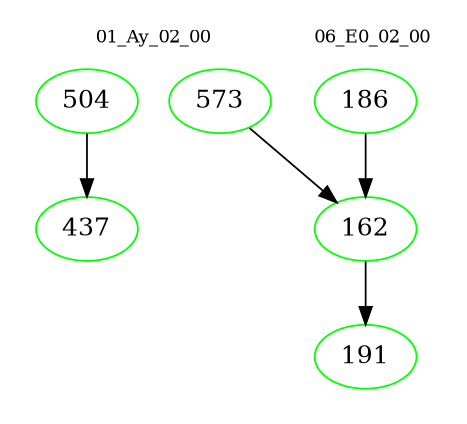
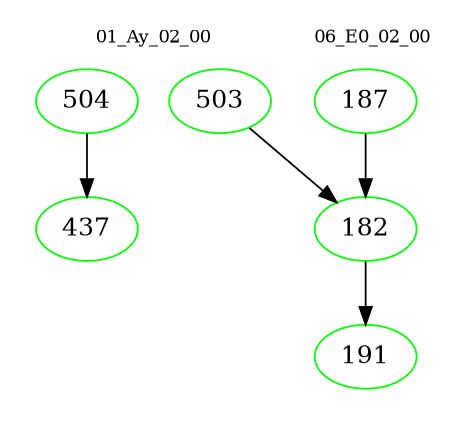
node "573": label "573" -> "503"
node "186": label "186" -> "187"
node "162": label "162" -> "182"
